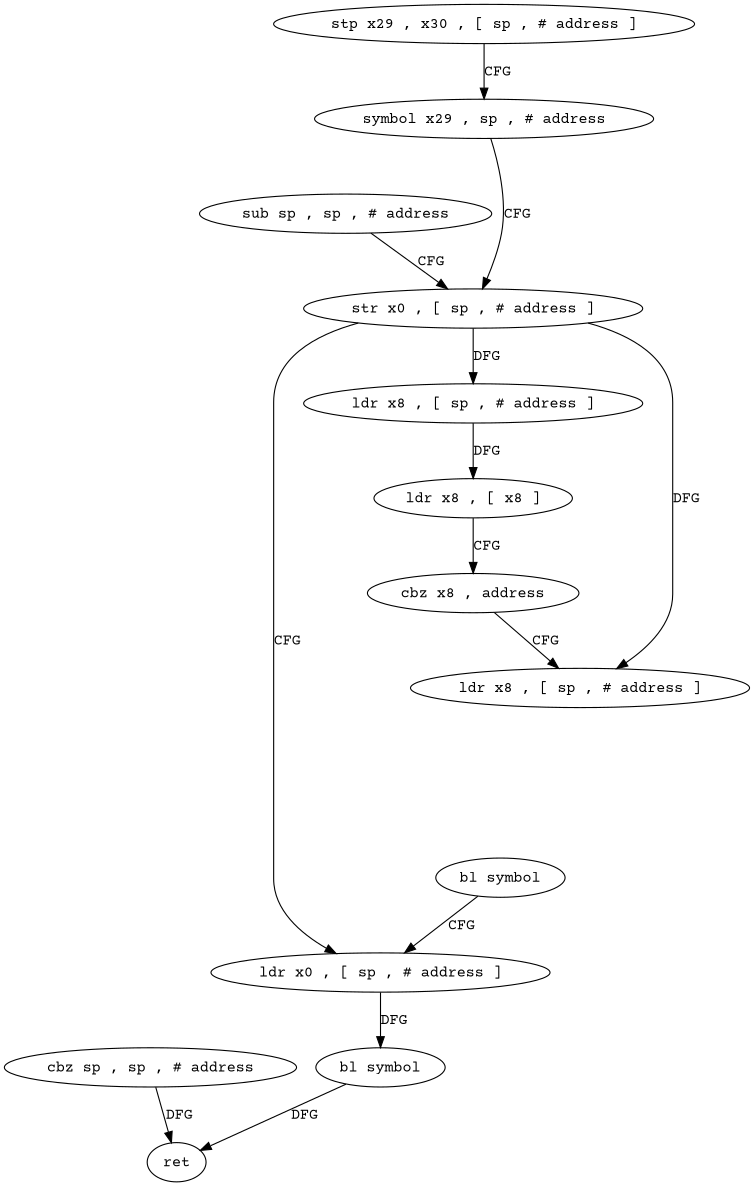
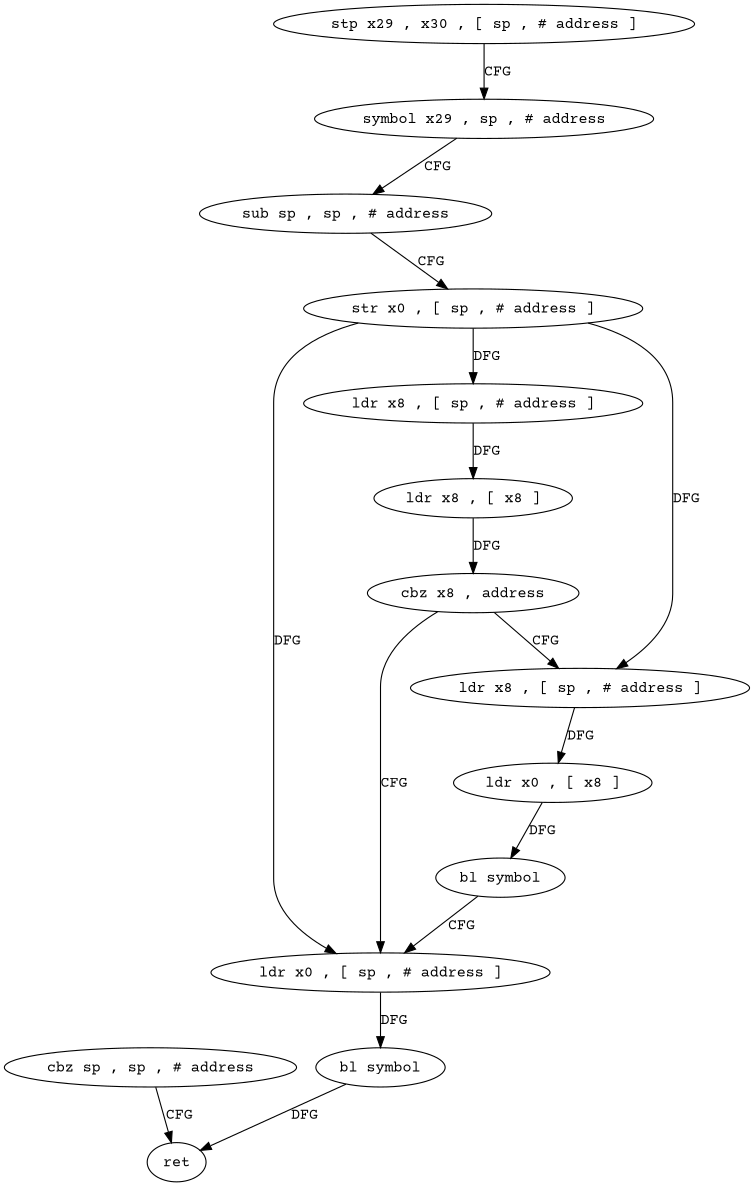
edge "symbol x29 , sp , # address" -> "str x0 , [ sp , # address ]": now "symbol x29 , sp , # address" -> "sub sp , sp , # address"
edge "ldr x8 , [ x8 ]" -> "cbz x8 , address": label "CFG" -> "DFG"
edge "str x0 , [ sp , # address ]" -> "ldr x0 , [ sp , # address ]": label "CFG" -> "DFG"
edge "cbz x8 , address" -> "ldr x0 , [ sp , # address ]": added, label "CFG"
node "ldr x0 , [ x8 ]": added
edge "cbz sp , sp , # address" -> "ret": label "DFG" -> "CFG"
